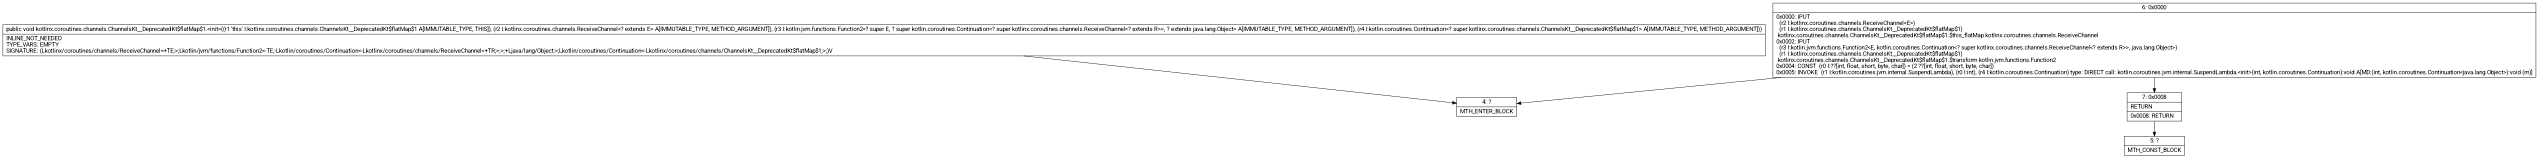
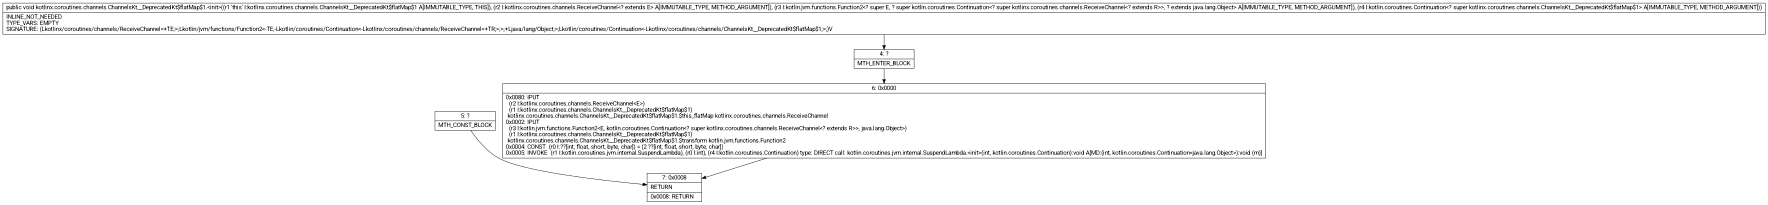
node "6: 0x0000": text "0x0000: IPUT" -> "0x0080: IPUT"
edge "6: 0x0000" -> "4: ?": reversed
edge "7: 0x0008" -> "5: ?": reversed
